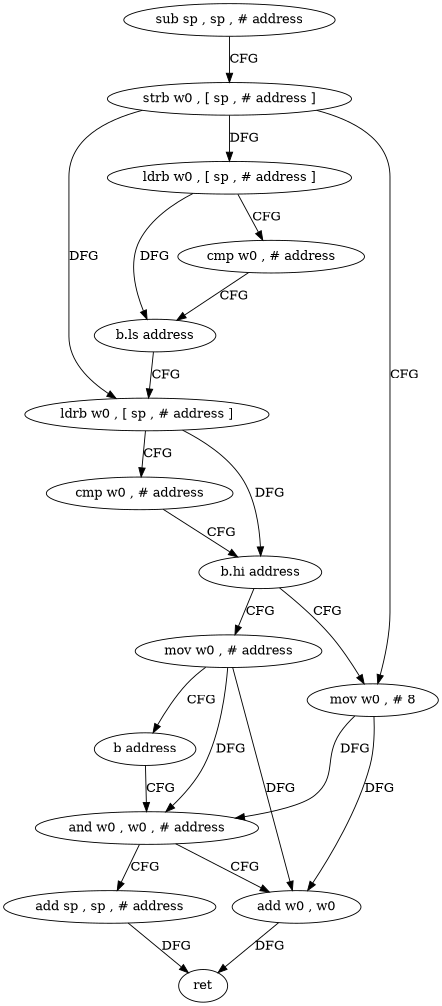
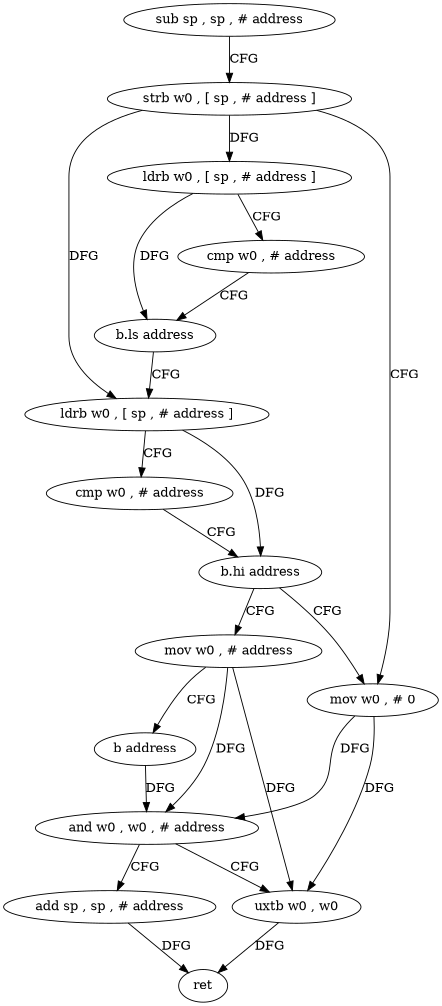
node "mov w0 , # 8": label "mov w0 , # 8" -> "mov w0 , # 0"
edge "b address" -> "and w0 , w0 , # address": label "CFG" -> "DFG"
node "add w0 , w0": label "add w0 , w0" -> "uxtb w0 , w0"
